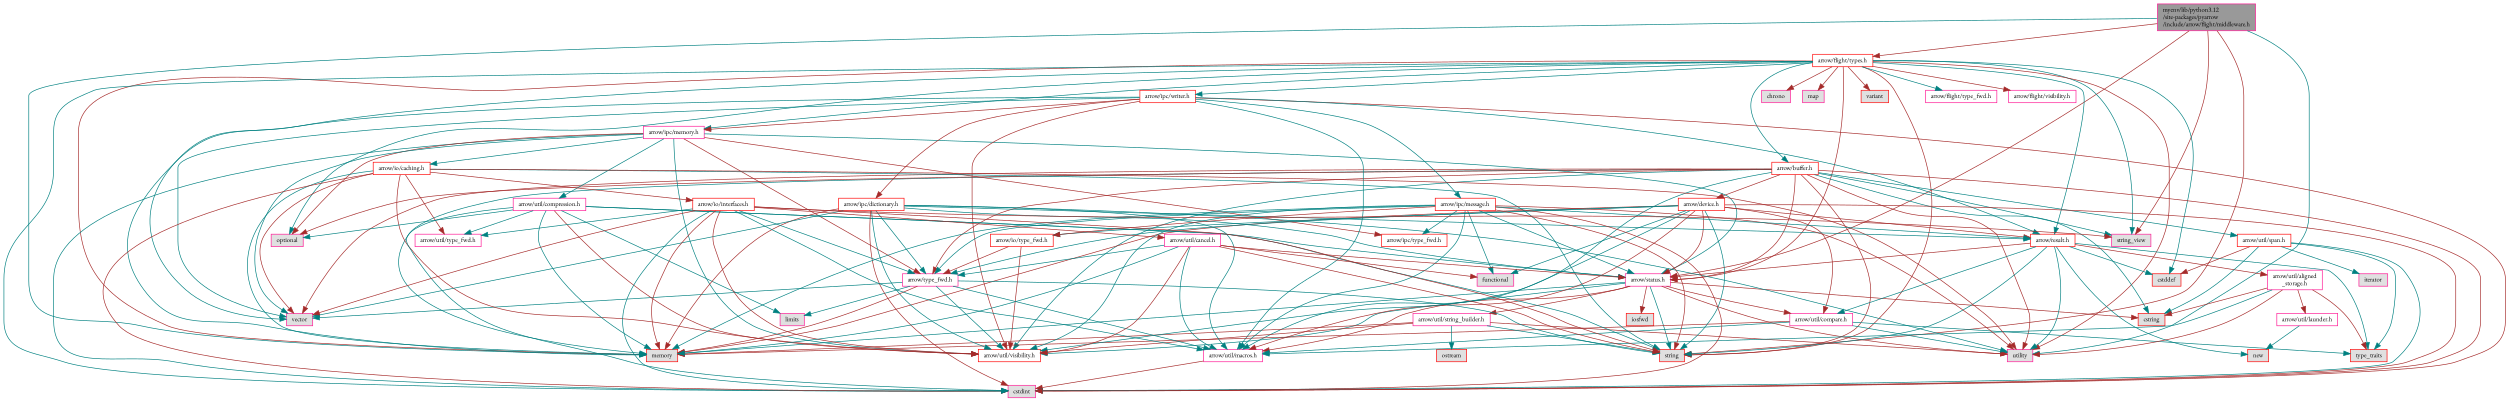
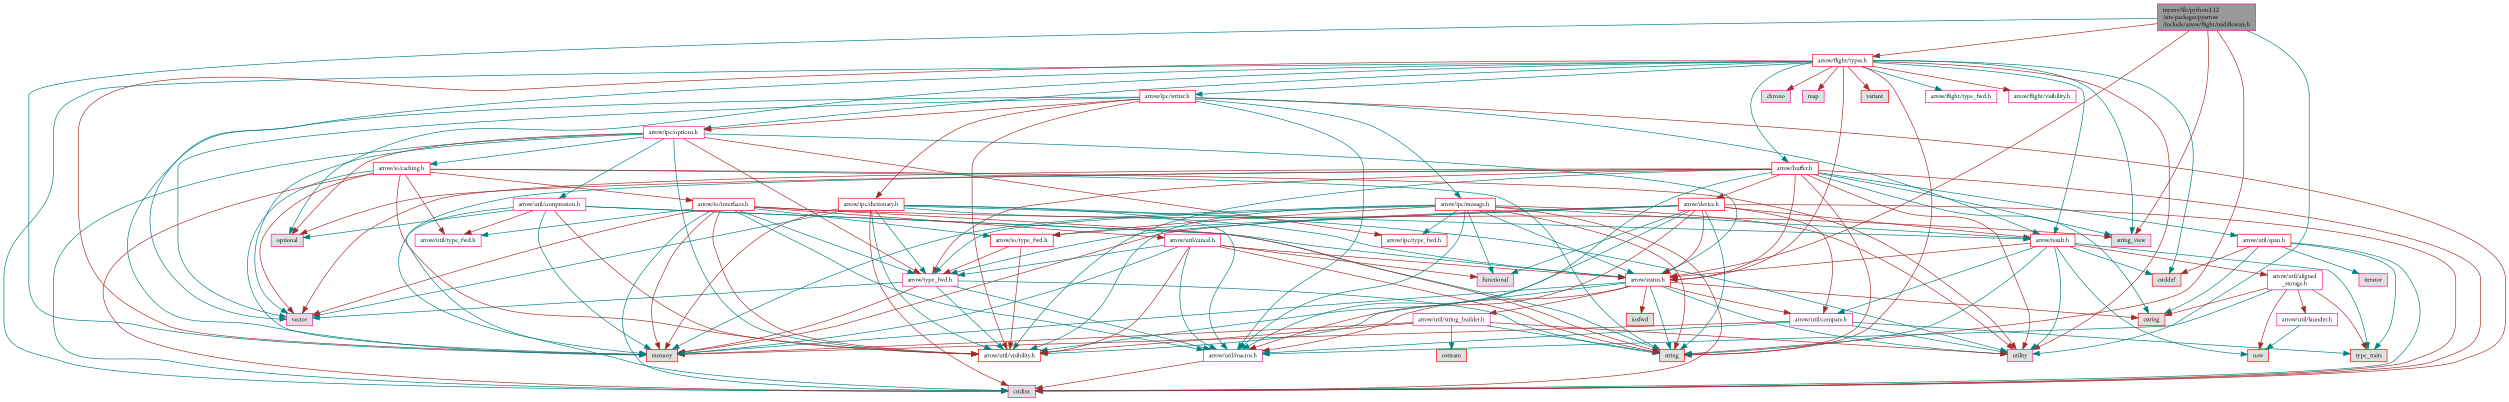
node "arrow/ipc/memory.h": label "arrow/ipc/memory.h" -> "arrow/ipc/options.h"
edge "arrow/util/compression.h" -> "arrow/util/type_fwd.h": color teal -> brown
edge "arrow/io/interfaces.h" -> "arrow/io/type_fwd.h": added
node "arrow/status.h": color deeppink -> red
node "limits": removed
edge "arrow/status.h" -> "utility": color brown -> teal
edge "arrow/util/aligned _storage.h" -> "utility": now "arrow/util/aligned _storage.h" -> "new"
